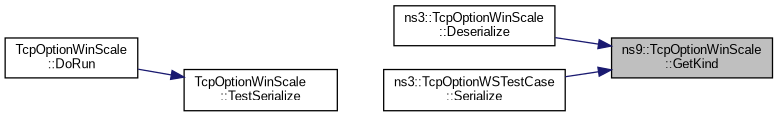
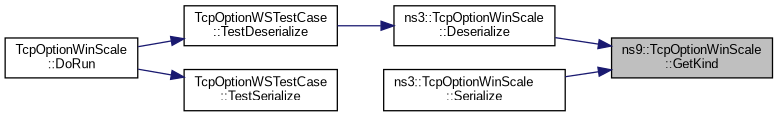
node "TcpOptionWSTestCase ::TestDeserialize": added
node "TcpOptionWinScale ::TestSerialize": label "TcpOptionWinScale ::TestSerialize" -> "TcpOptionWSTestCase ::TestSerialize"
node "ns3::TcpOptionWSTestCase ::Serialize": label "ns3::TcpOptionWSTestCase ::Serialize" -> "ns3::TcpOptionWinScale ::Serialize"
